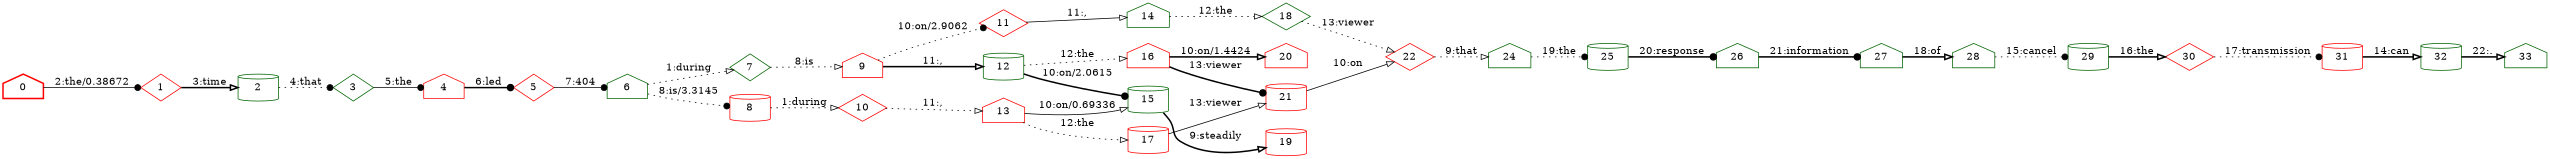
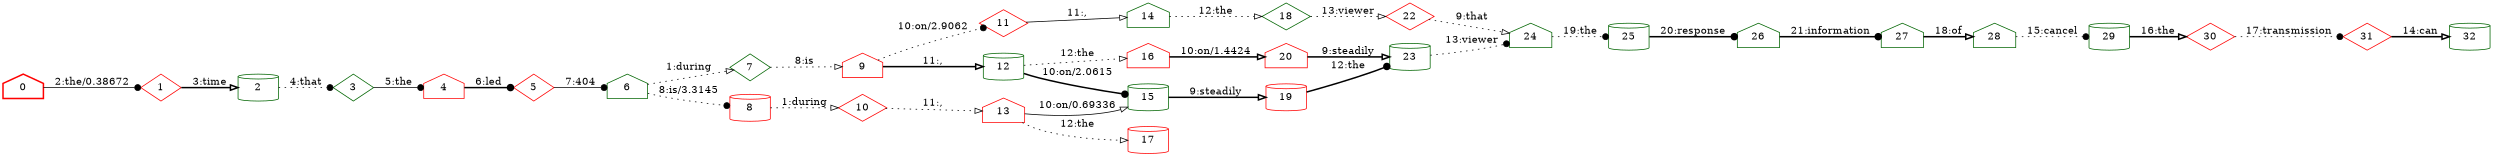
node "23": added
node "31": shape cylinder -> diamond
node "33": removed
node "21": removed
